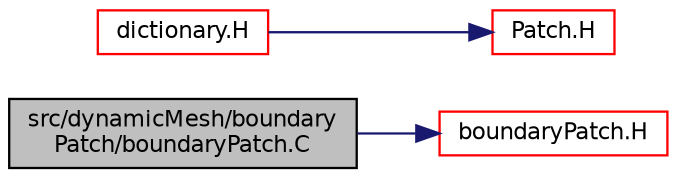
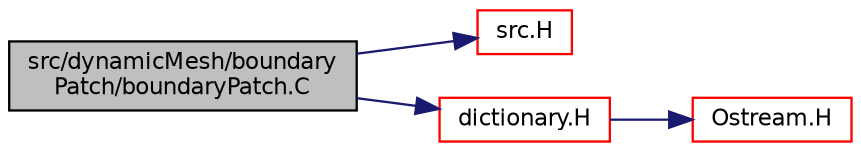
node "Patch.H": label "Patch.H" -> "Ostream.H"
edge "src/dynamicMesh/boundary Patch/boundaryPatch.C" -> "dictionary.H": added
node "boundaryPatch.H": label "boundaryPatch.H" -> "src.H"
